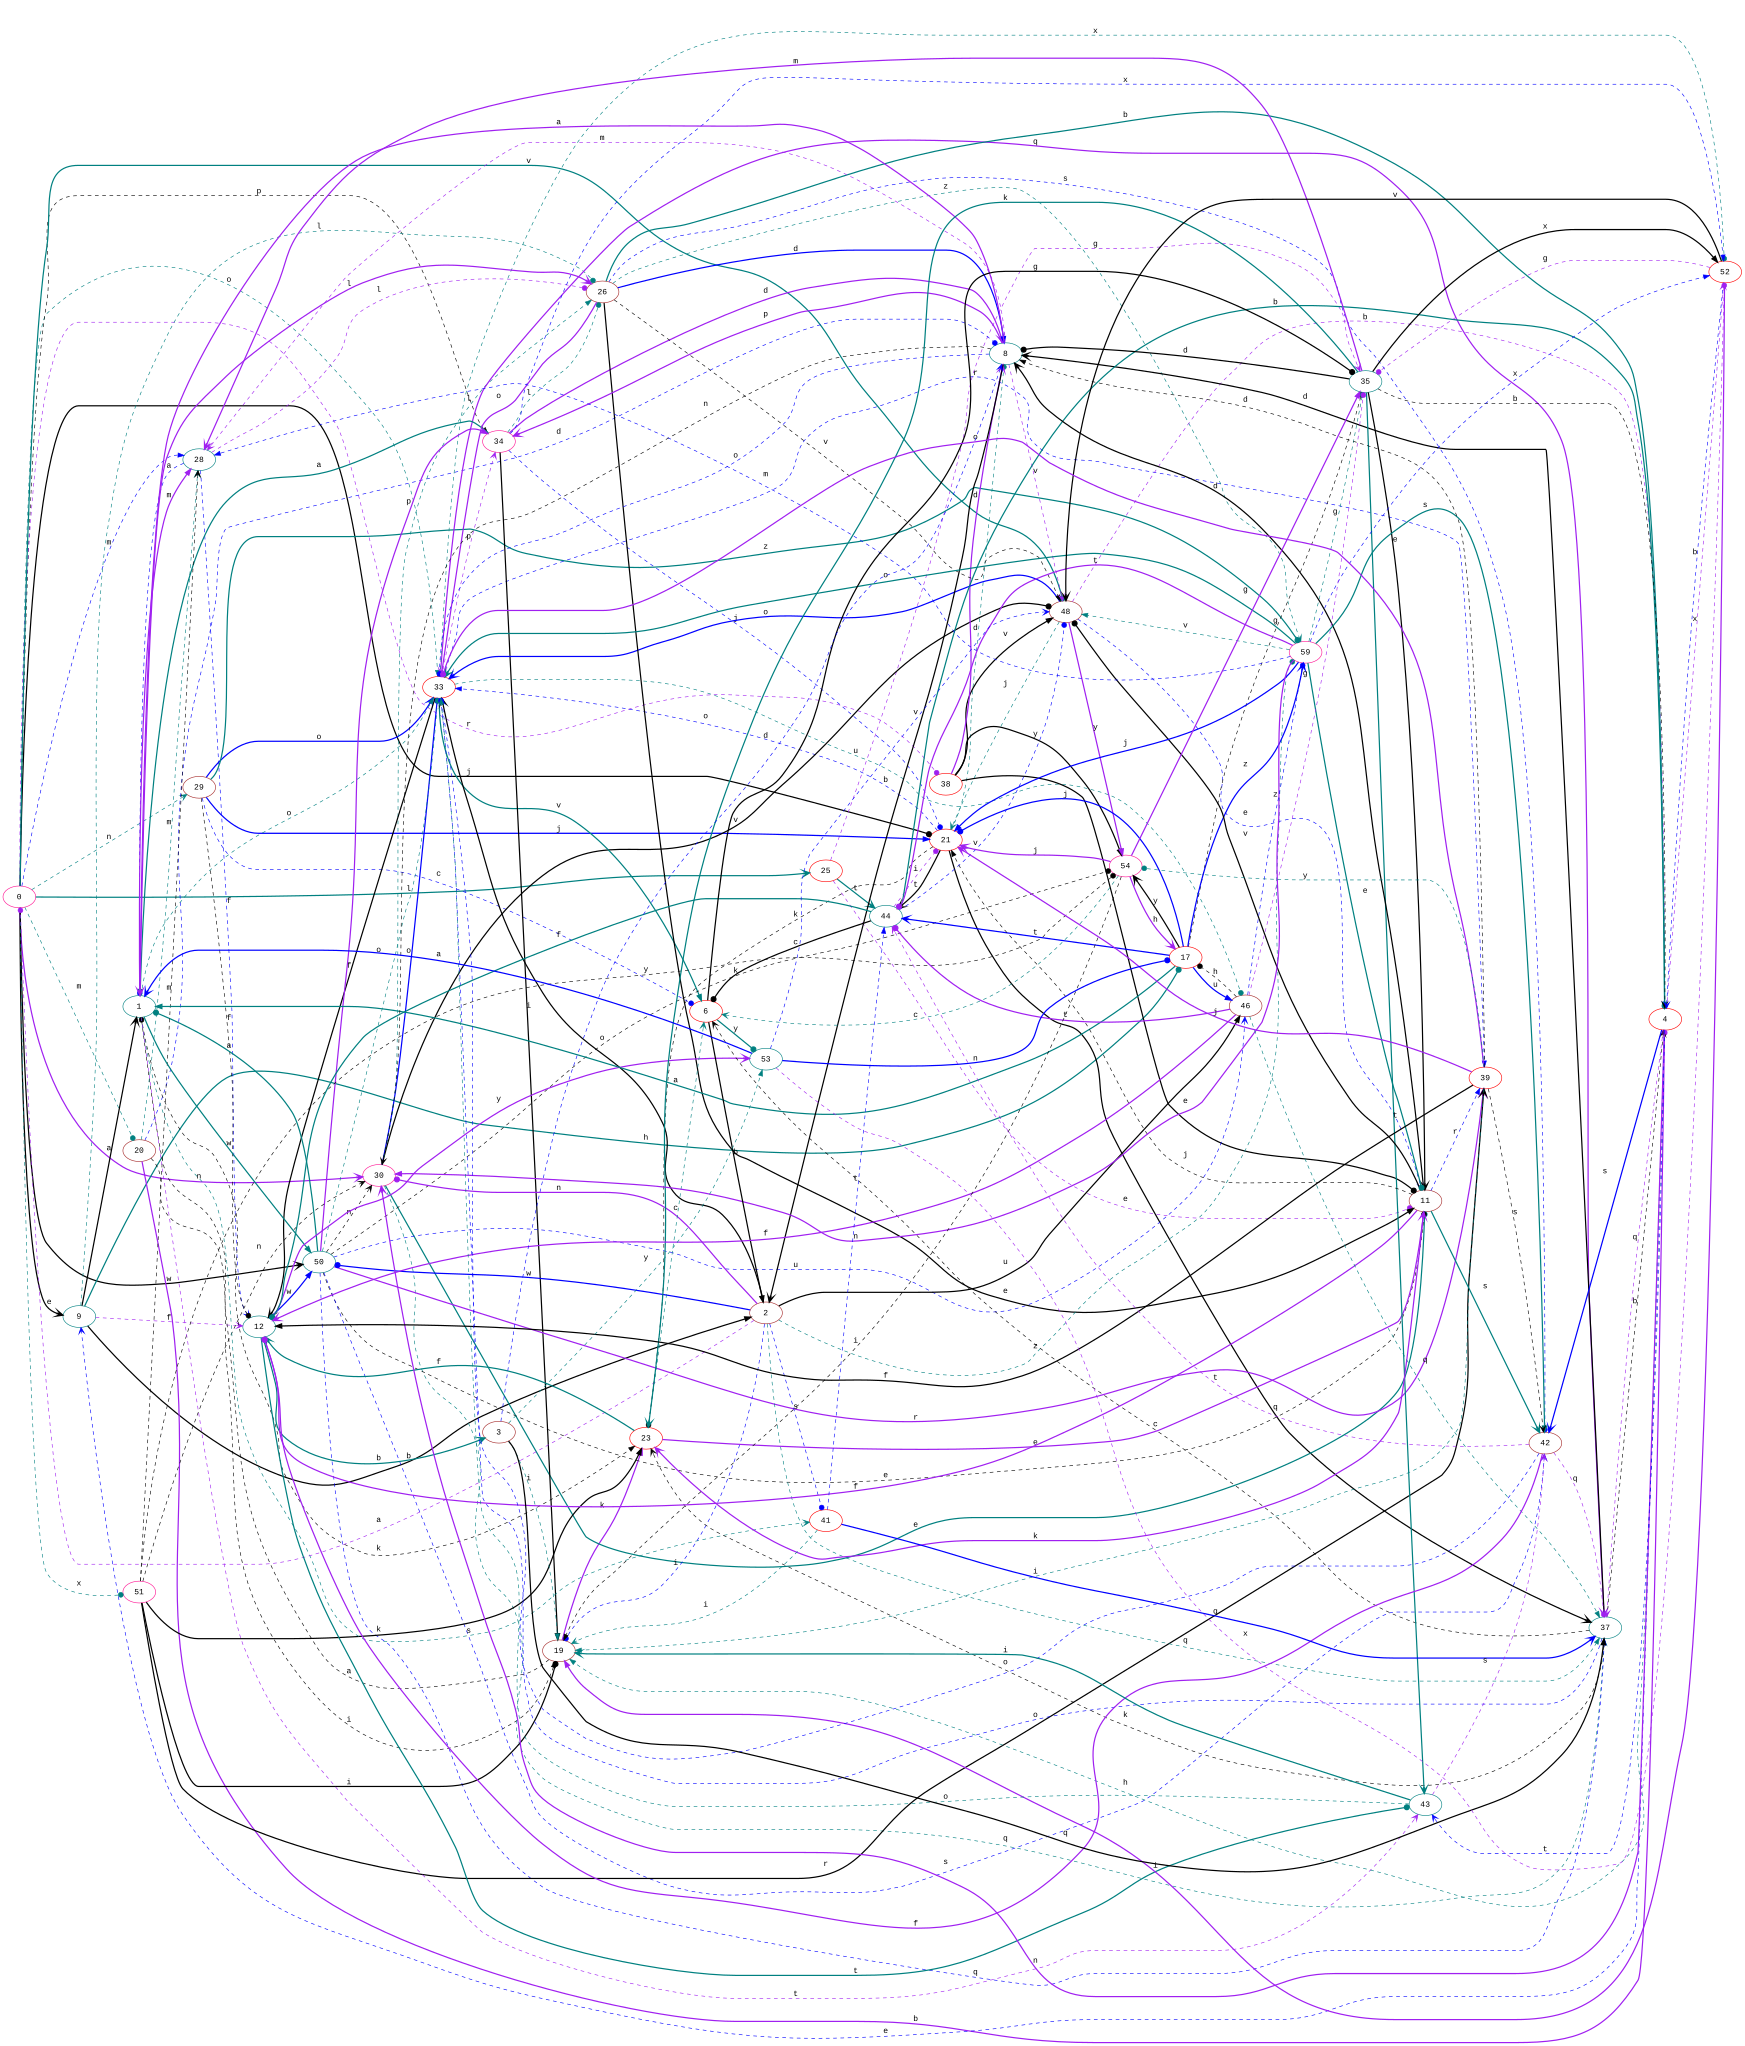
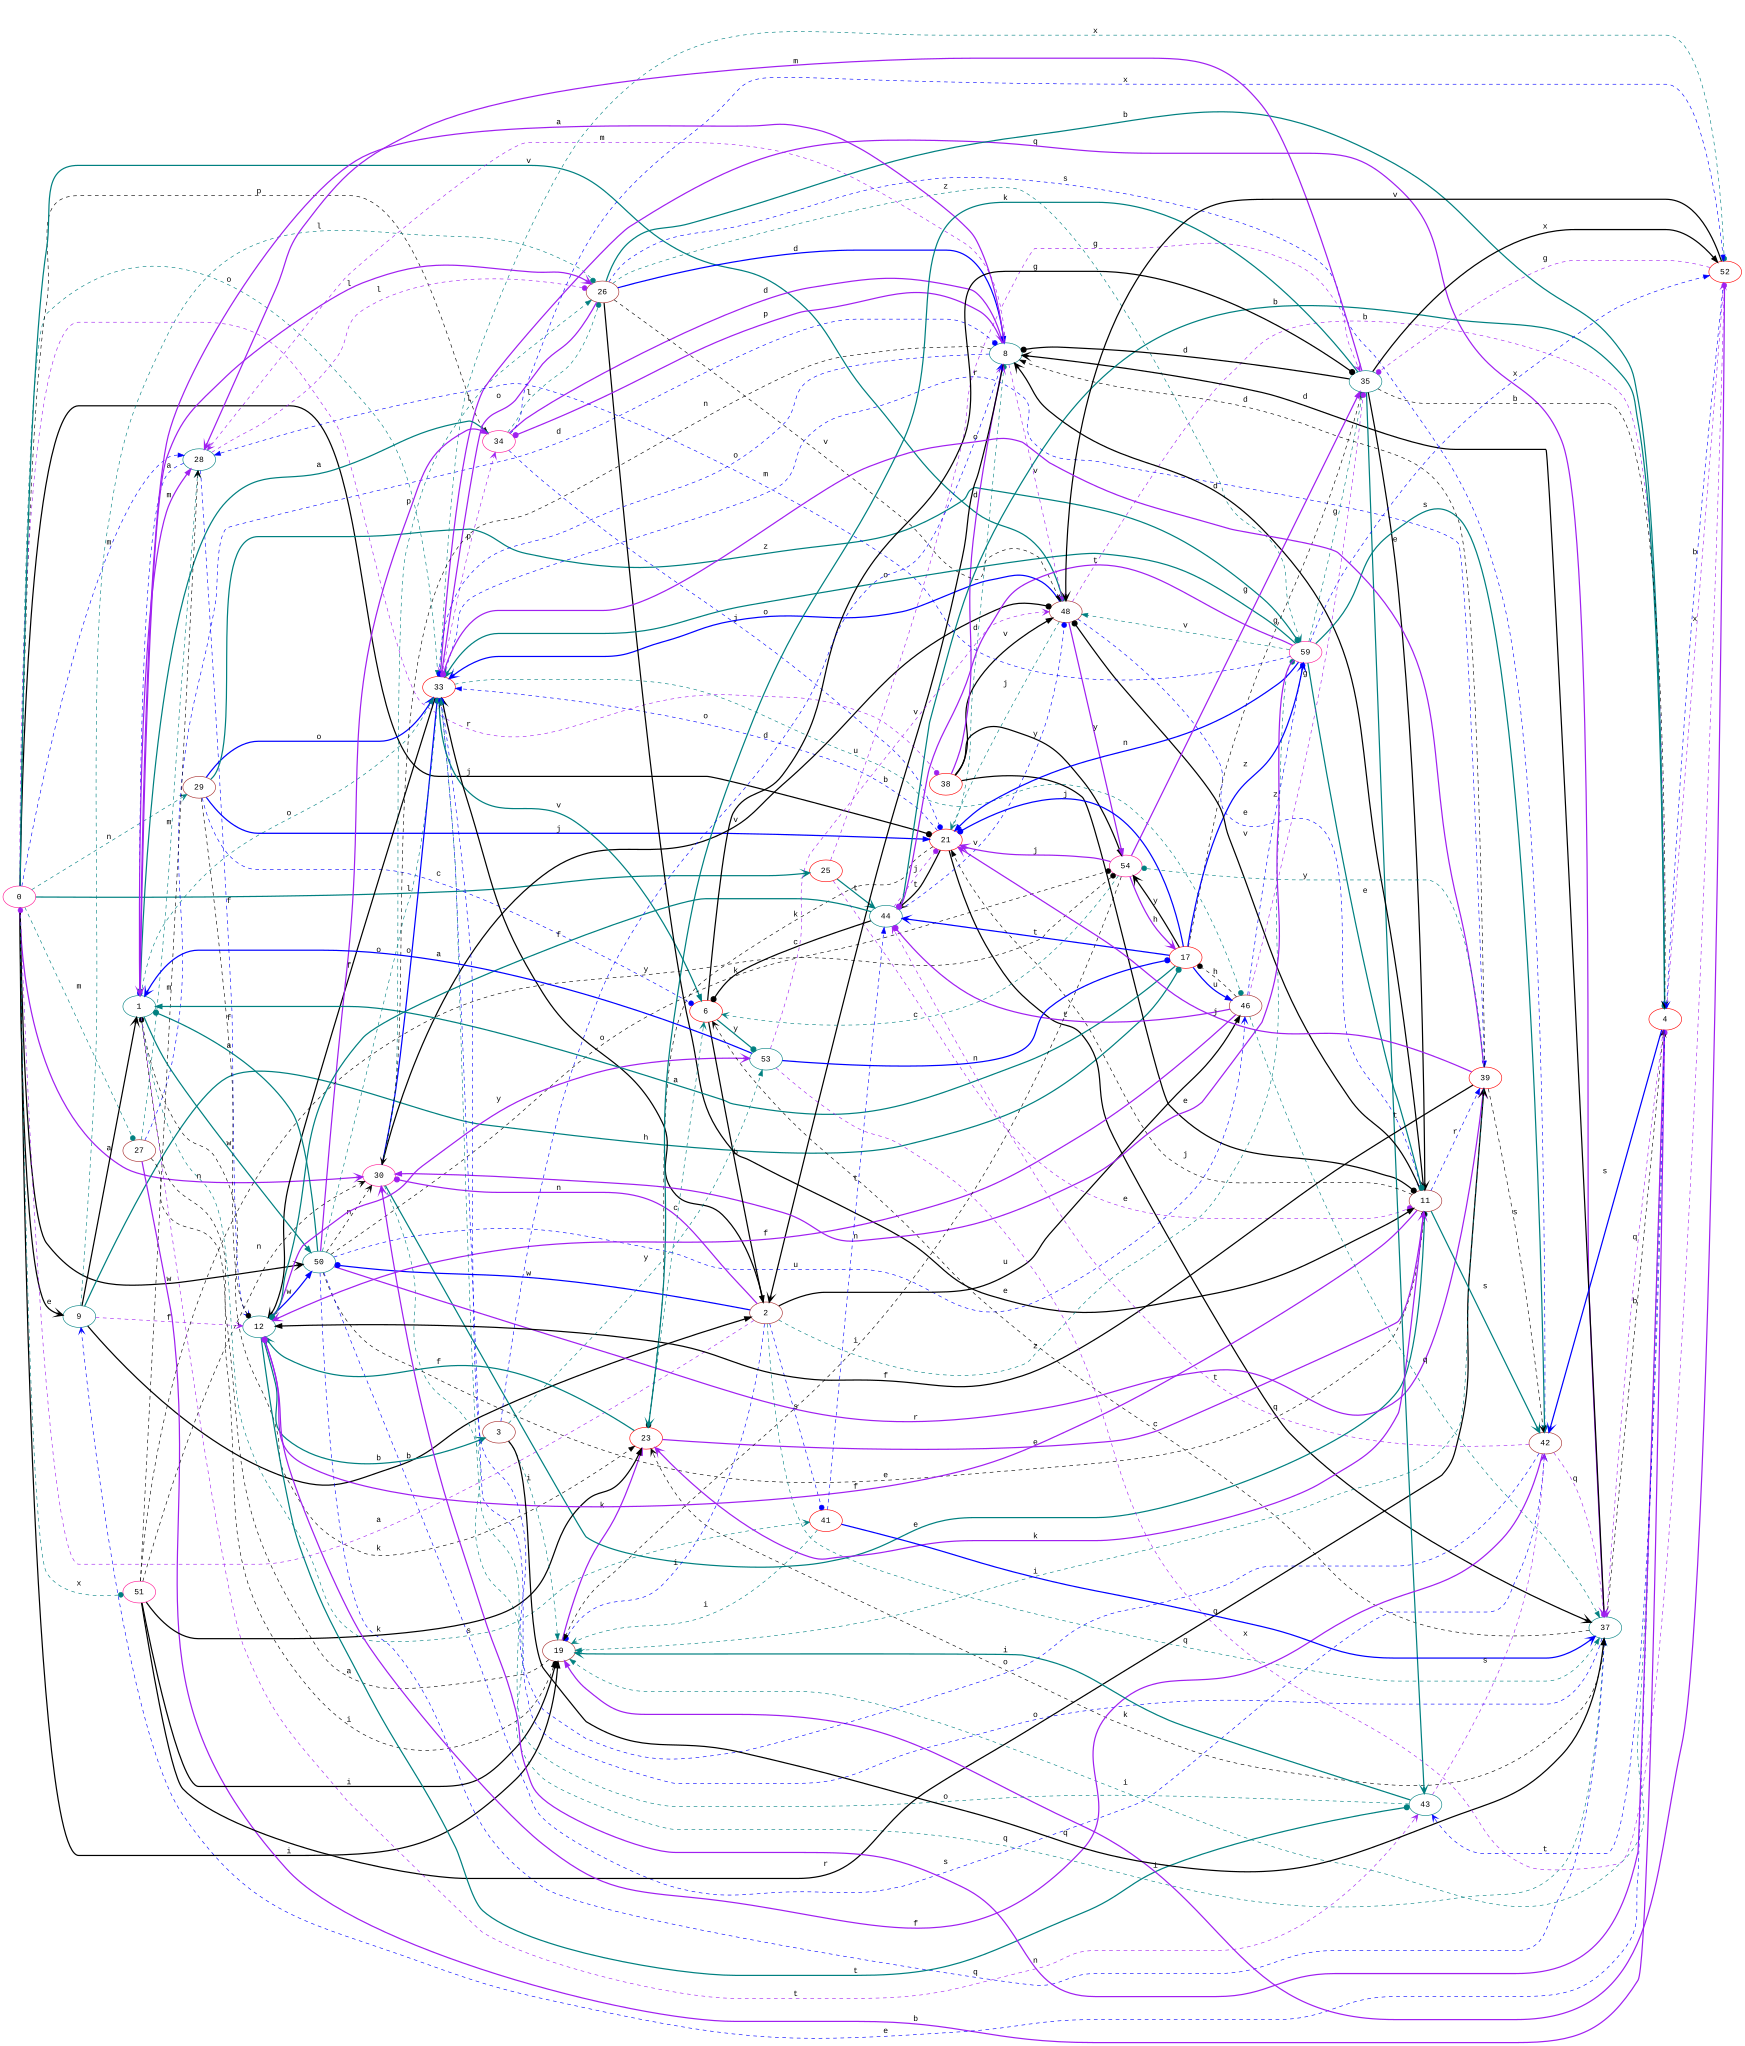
edge "8" -> "34": arrowhead vee -> dot
edge "26" -> "42": arrowhead dot -> vee
edge "59" -> "21": label "j" -> "n"
edge "53" -> "48": color blue -> purple
edge "44" -> "21": label "i" -> "j"
edge "34" -> "19": now "0" -> "19"
node "20": label "20" -> "27"
edge "4" -> "19": label "h" -> "i"
